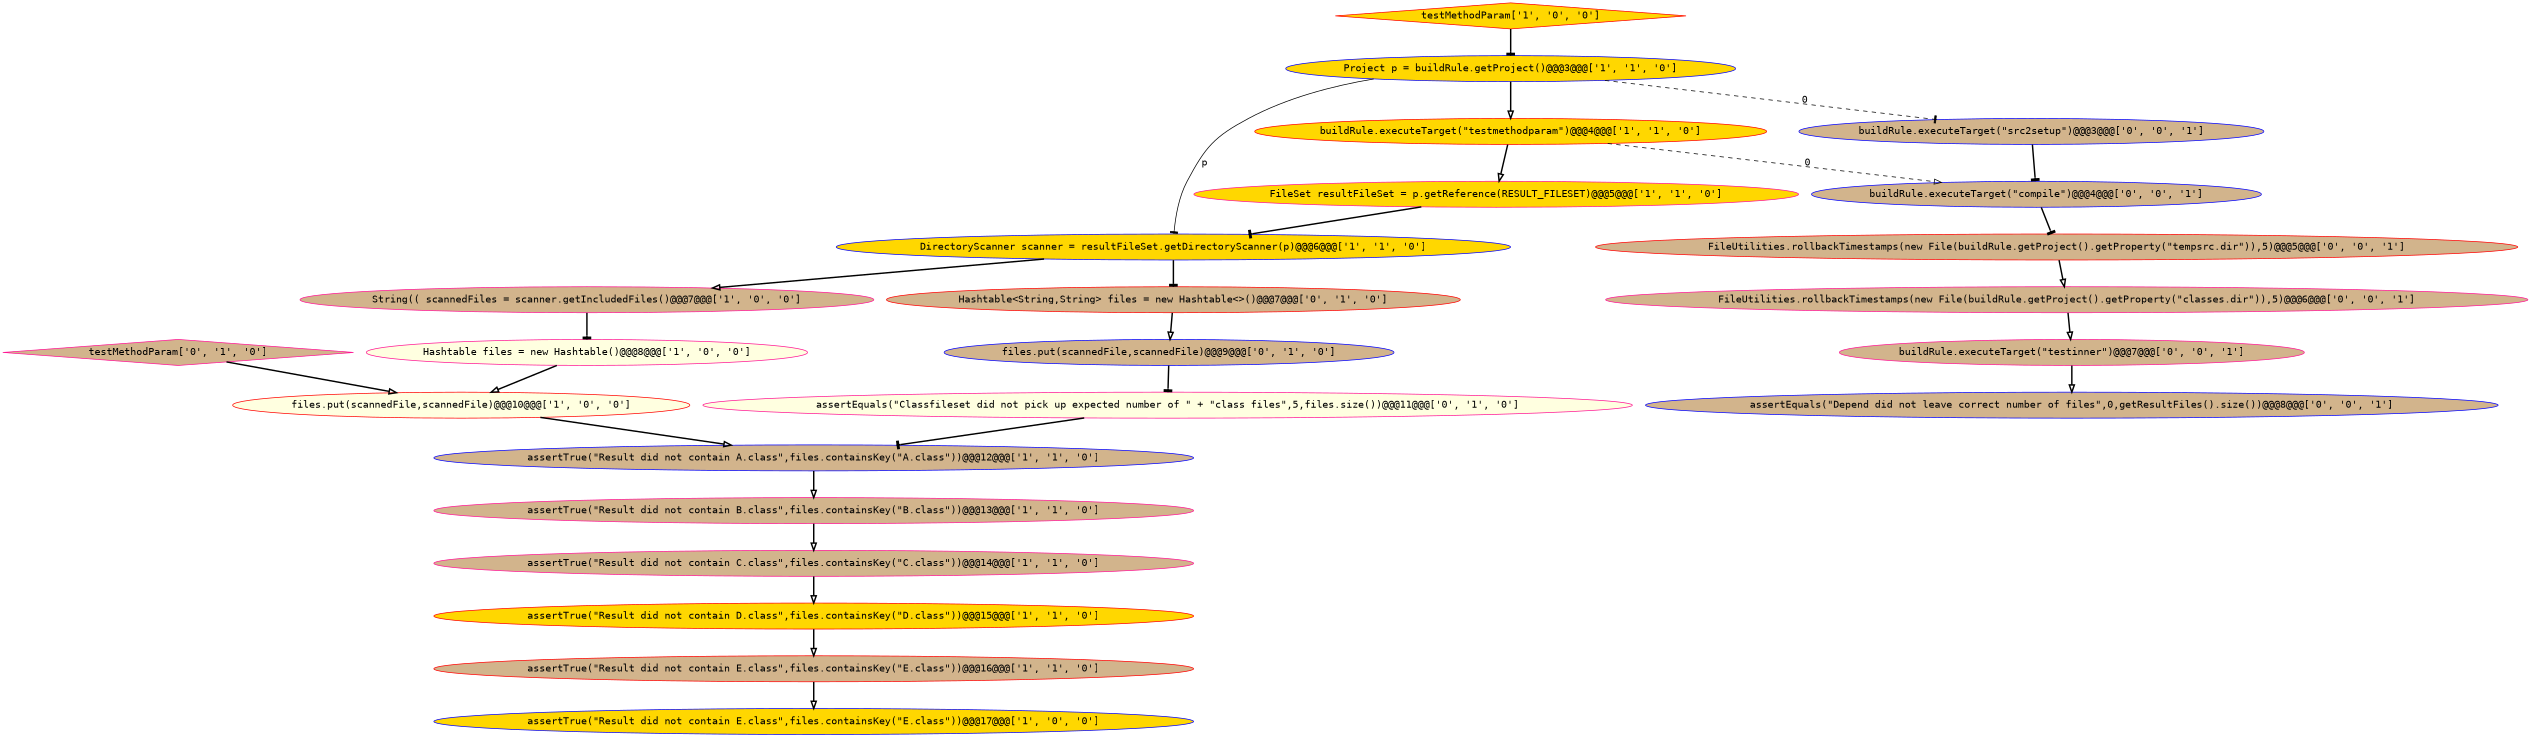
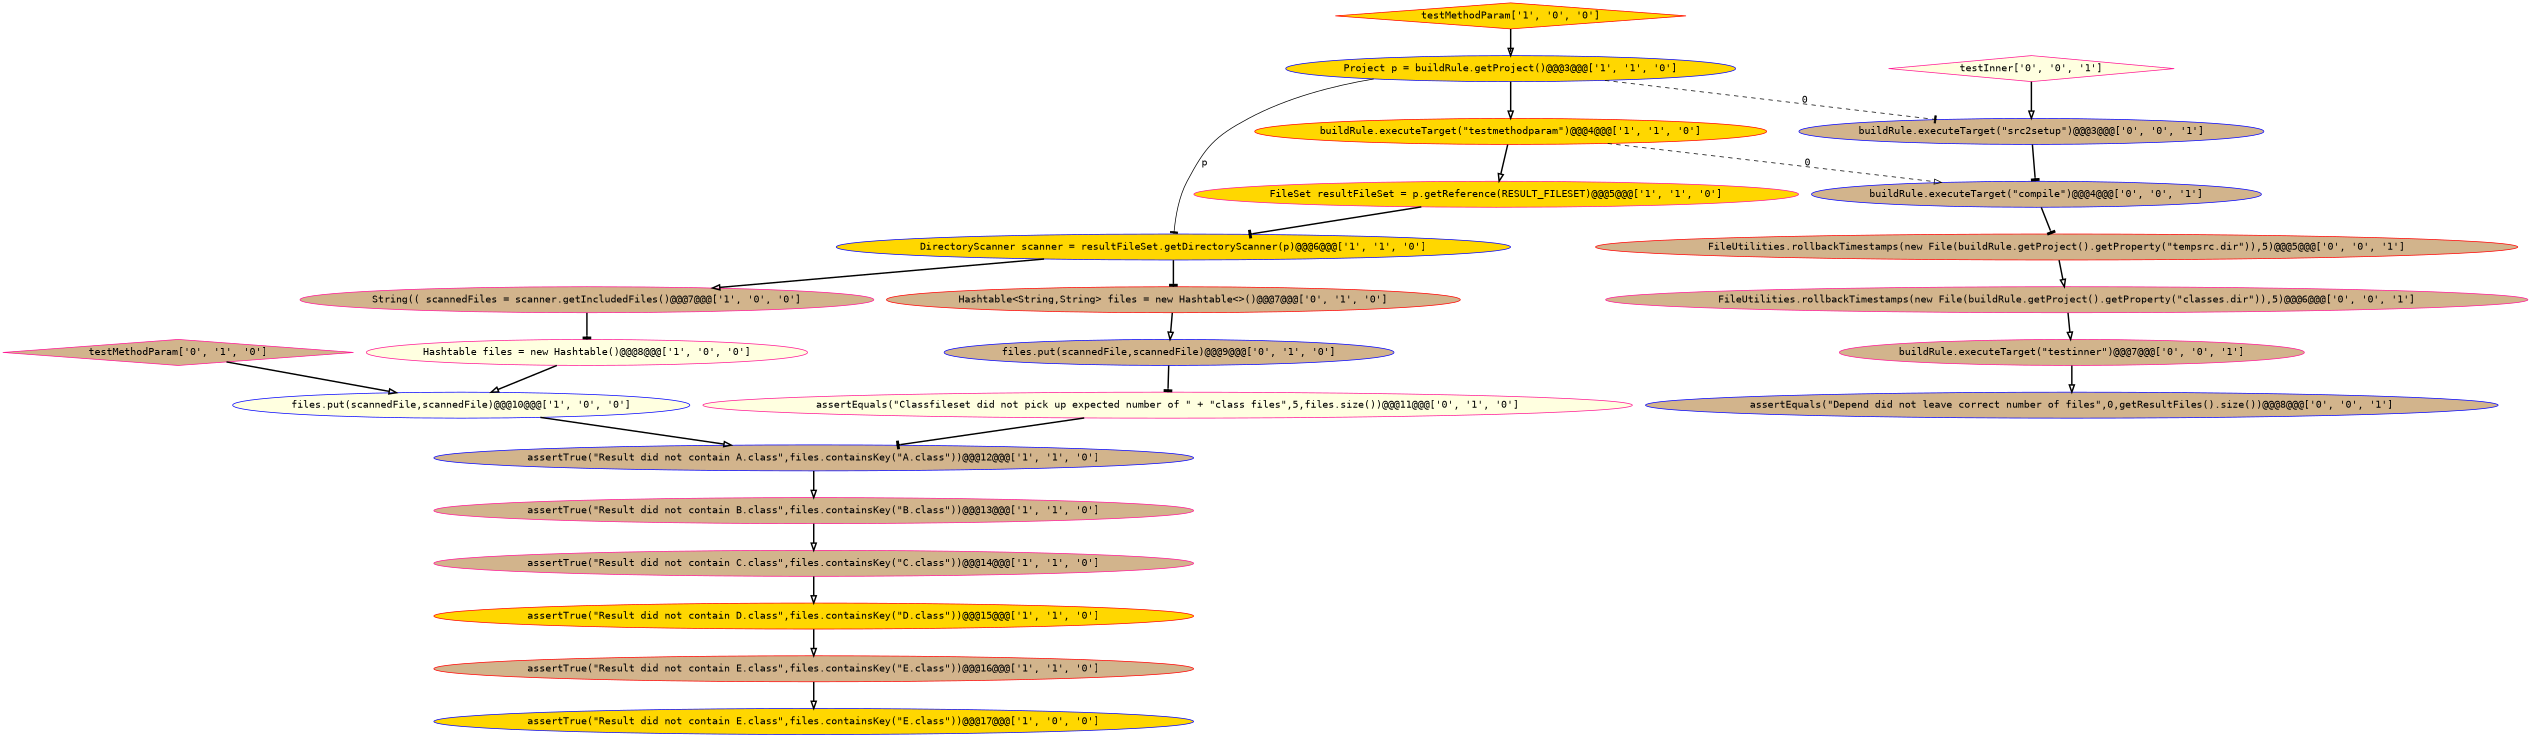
edge "testMethodParam['1', '0', '0']" -> "Project p = buildRule.getProject()@@@3@@@['1', '1', '0']": arrowhead tee -> onormal
node "testInner['0', '0', '1']": added
node "files.put(scannedFile,scannedFile)@@@10@@@['1', '0', '0']": color red -> blue
